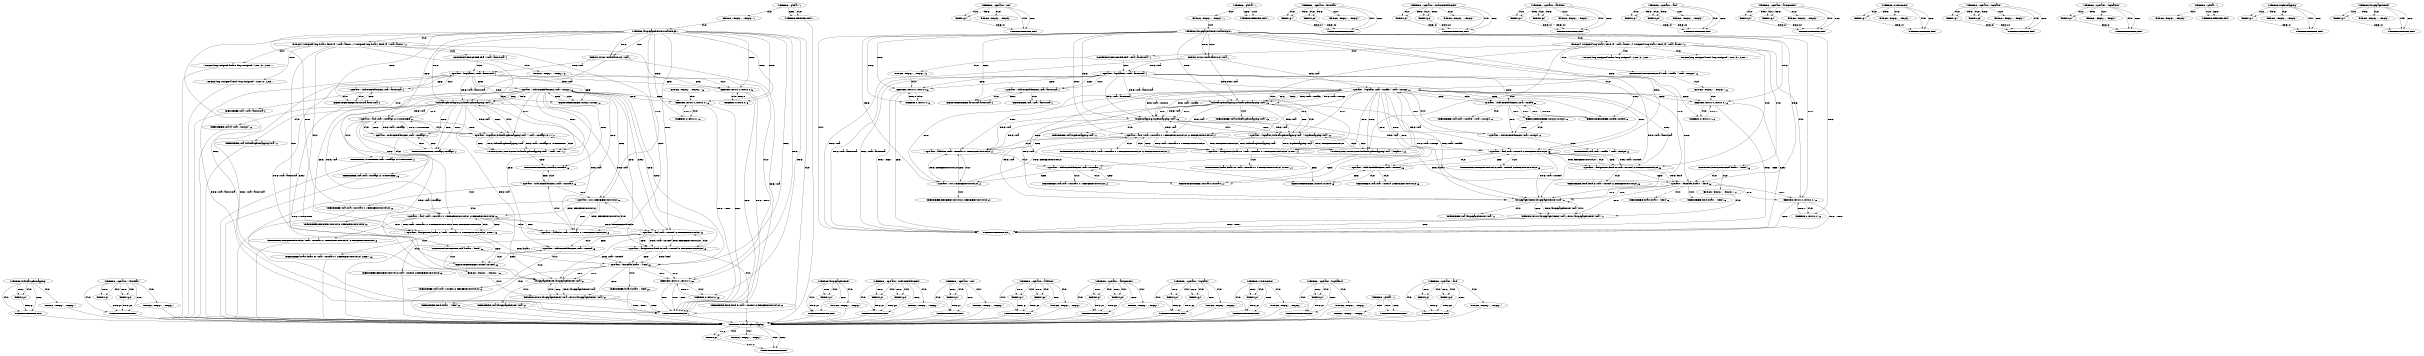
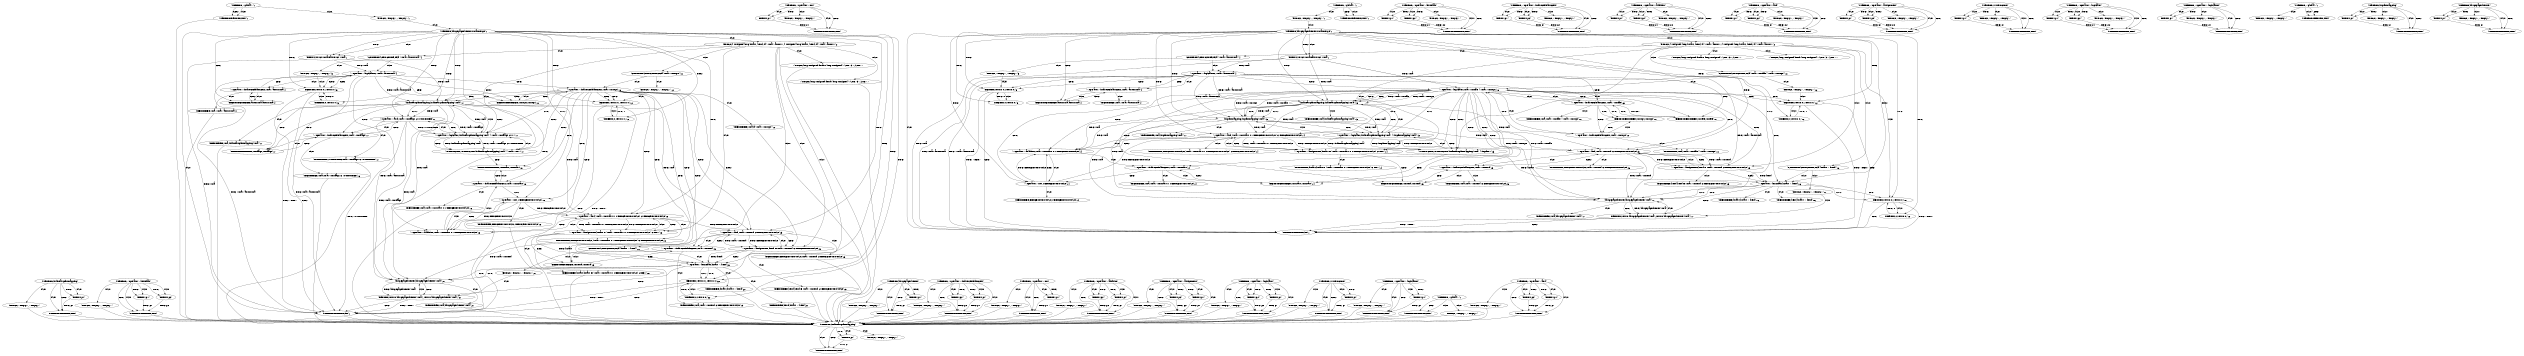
node "(CONTROL_STRUCTURE,IF,if (vma->vm_ops))": added
edge "(<operator>.indirectFieldAccess,vma->vm_file)" -> "(<operator>.logicalOr,vma->vm_file || vma->vm_ops)": label "CFG: " -> "AST: "
